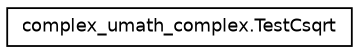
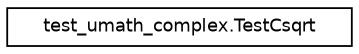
node "complex_umath_complex.TestCsqrt": label "complex_umath_complex.TestCsqrt" -> "test_umath_complex.TestCsqrt"
